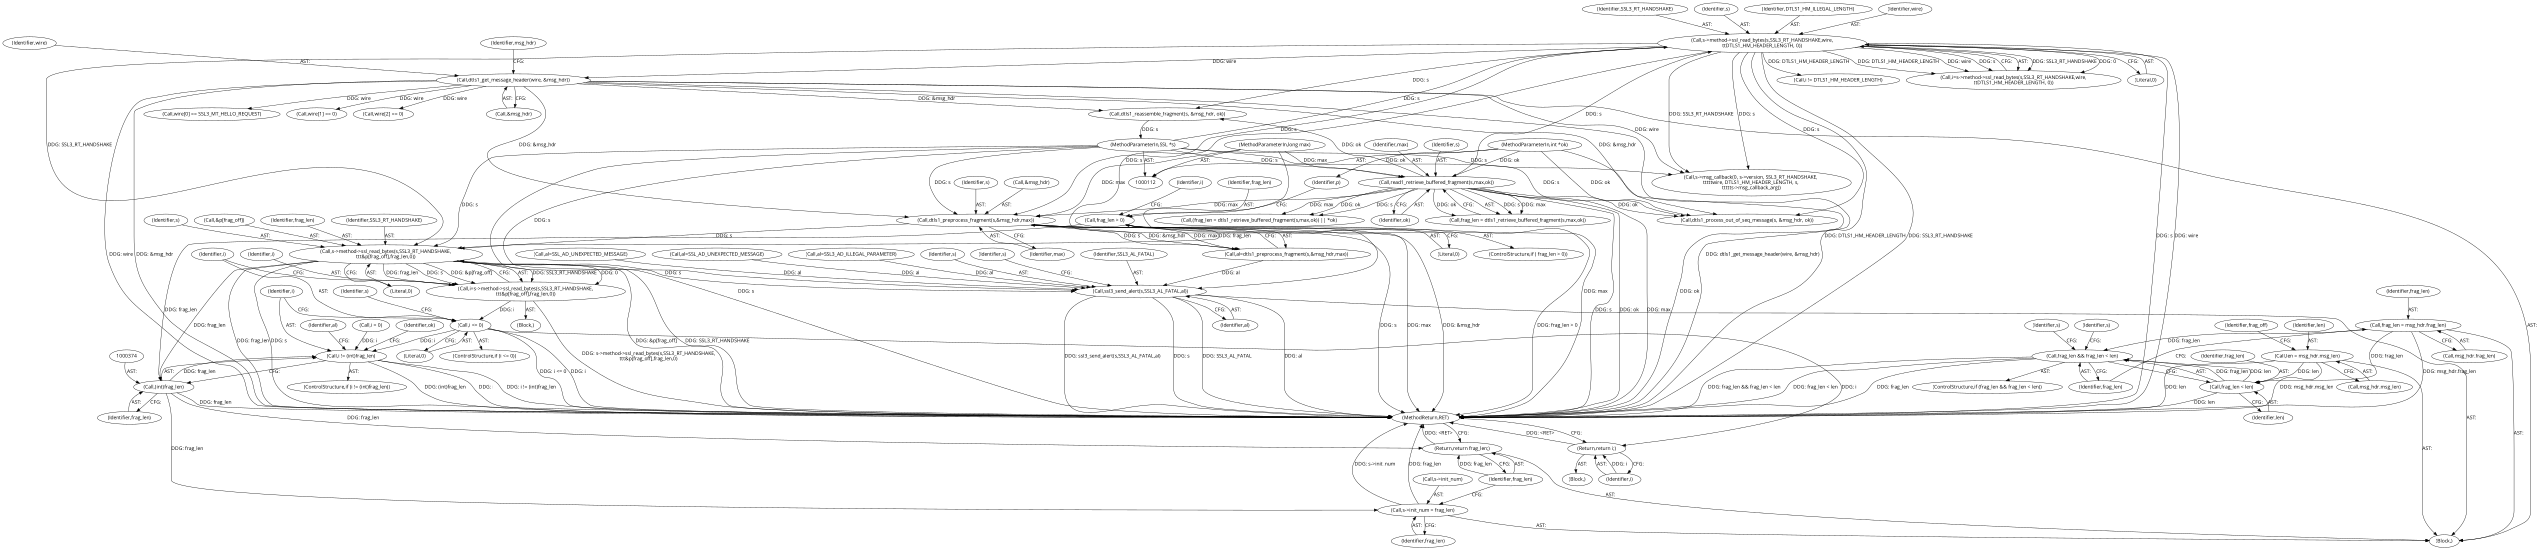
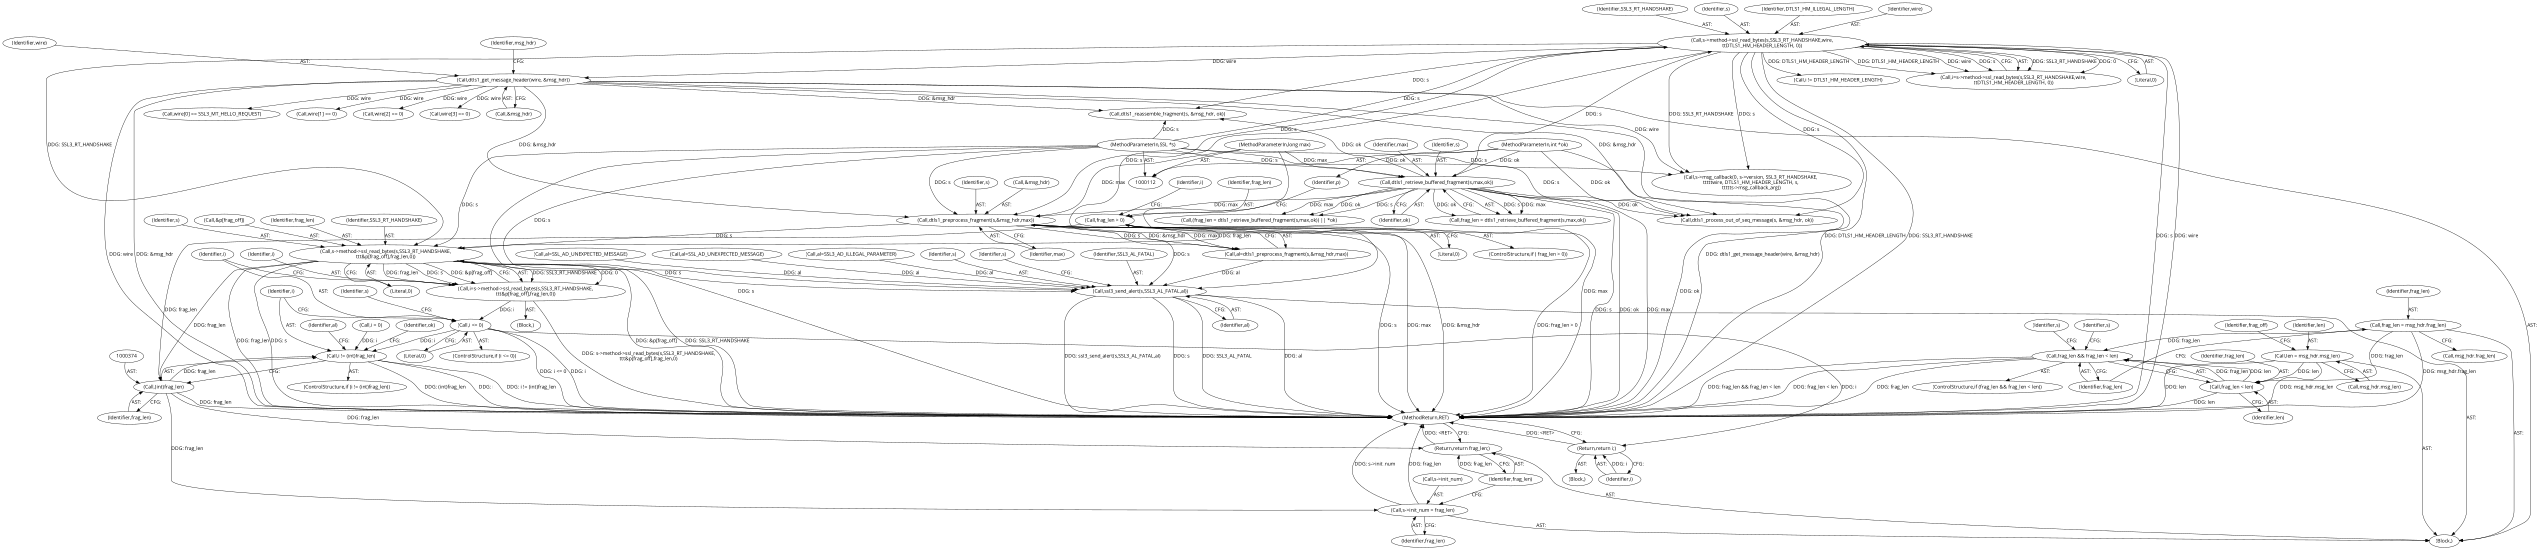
node "(Call,wire[3] == 0)": added
edge "(Call,dtls1_reassemble_fragment(s, &msg_hdr, ok))" -> "(MethodParameterIn,SSL *s)": reversed
node "(Call,read1_retrieve_buffered_fragment(s,max,ok))": label "(Call,read1_retrieve_buffered_fragment(s,max,ok))" -> "(Call,dtls1_retrieve_buffered_fragment(s,max,ok))"
edge "(Call,dtls1_preprocess_fragment(s,&msg_hdr,max))" -> "(Call,ssl3_send_alert(s,SSL3_AL_FATAL,al))": added, label "DDG: s"
edge "(Call,msg_hdr.frag_len)" -> "(Call,frag_len = msg_hdr.frag_len)": removed, label "AST:"
